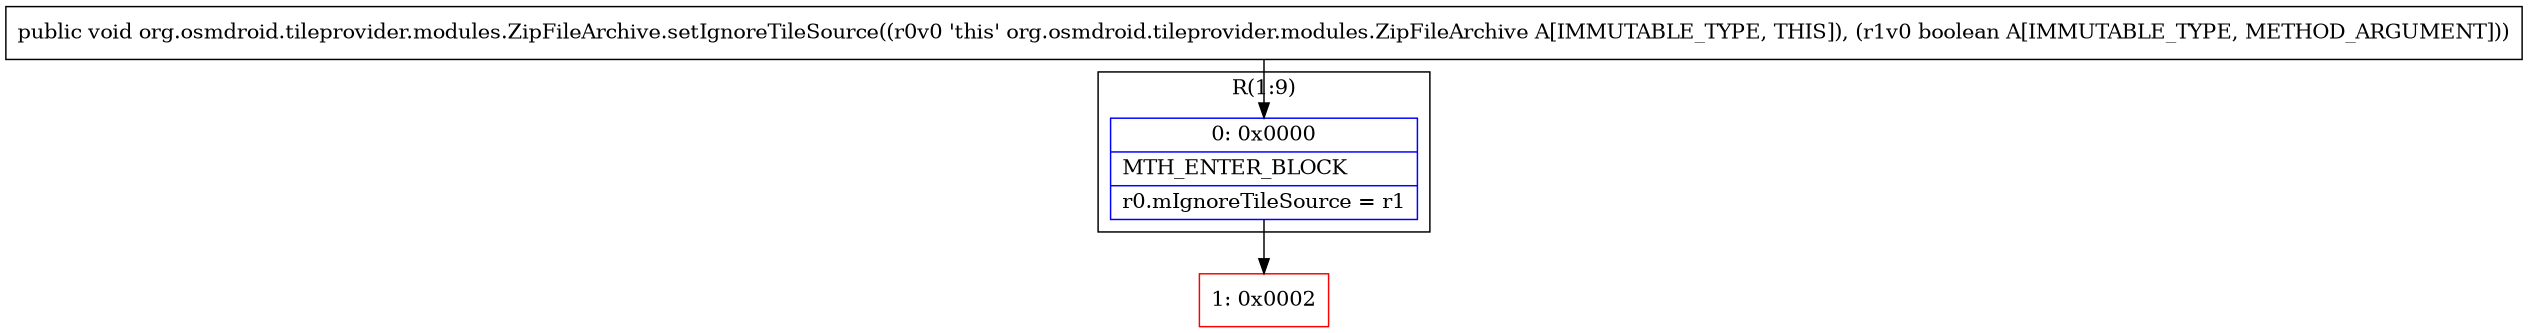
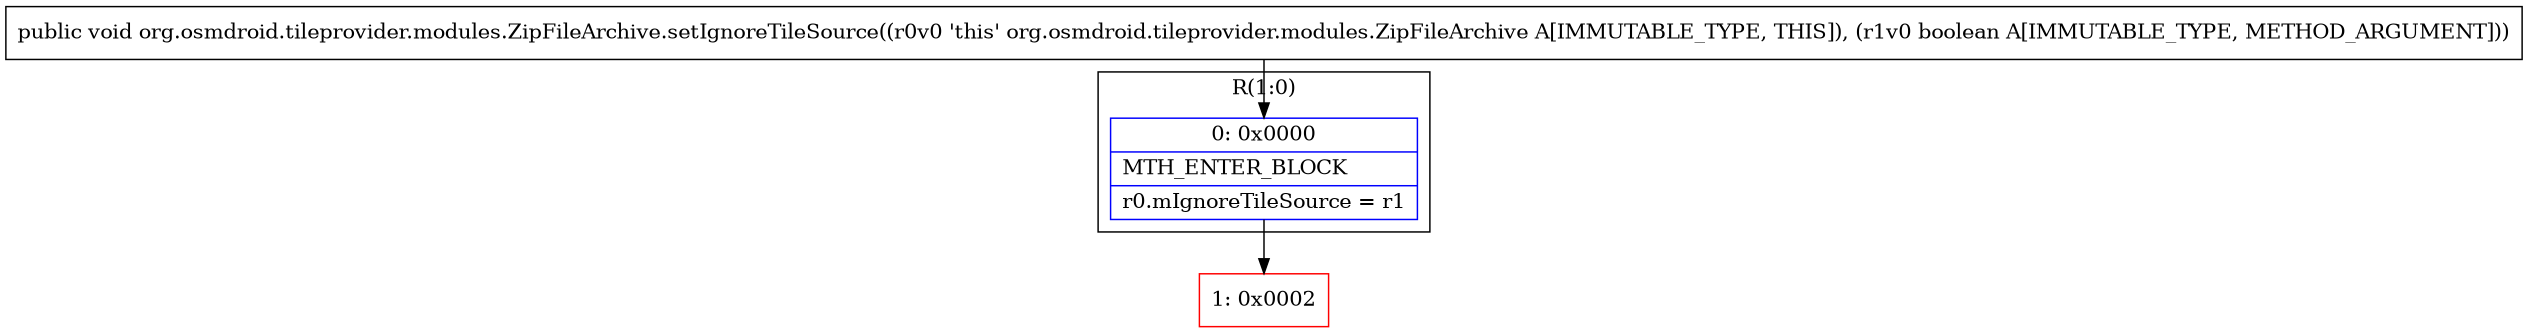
cluster "R(1:9)": label "R(1:9)" -> "R(1:0)"
